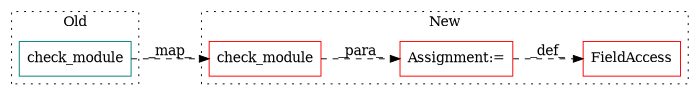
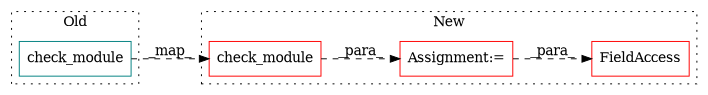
edge "Assignment:=" -> "FieldAccess": label "_def_" -> "_para_"
